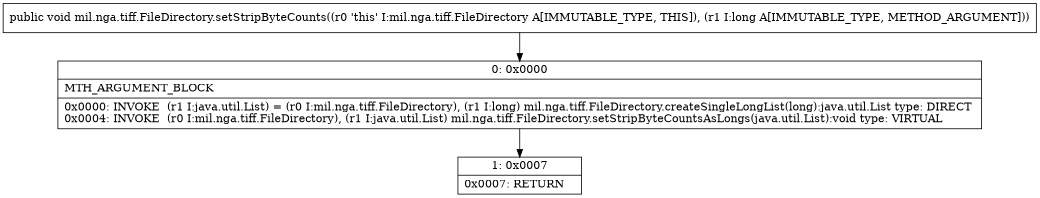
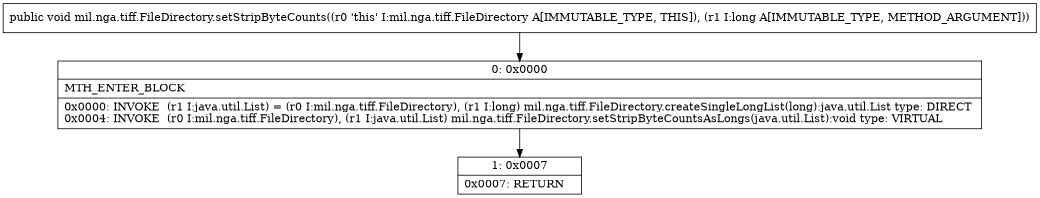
node "0: 0x0000": text "MTH_ARGUMENT_BLOCK" -> "MTH_ENTER_BLOCK"
